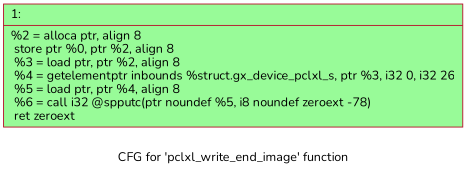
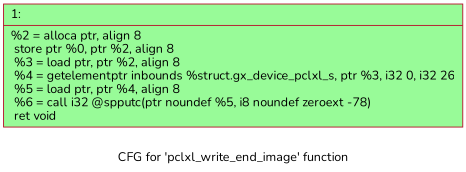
node "1:": text "ret zeroext" -> "ret void"
